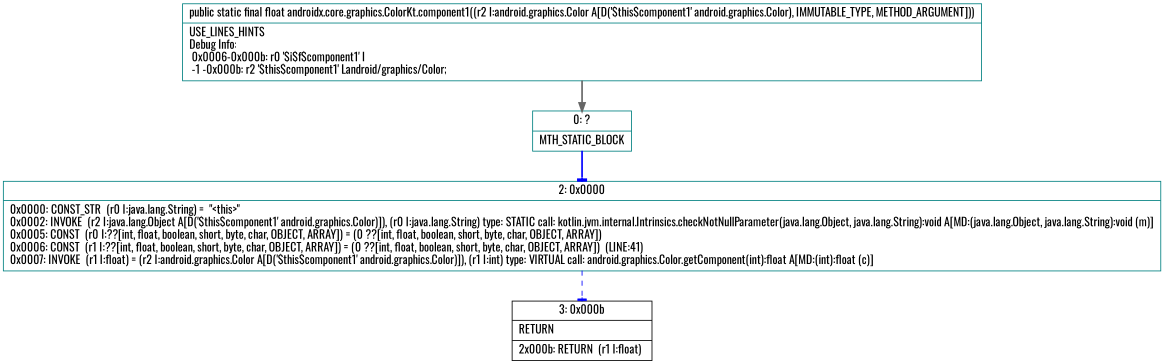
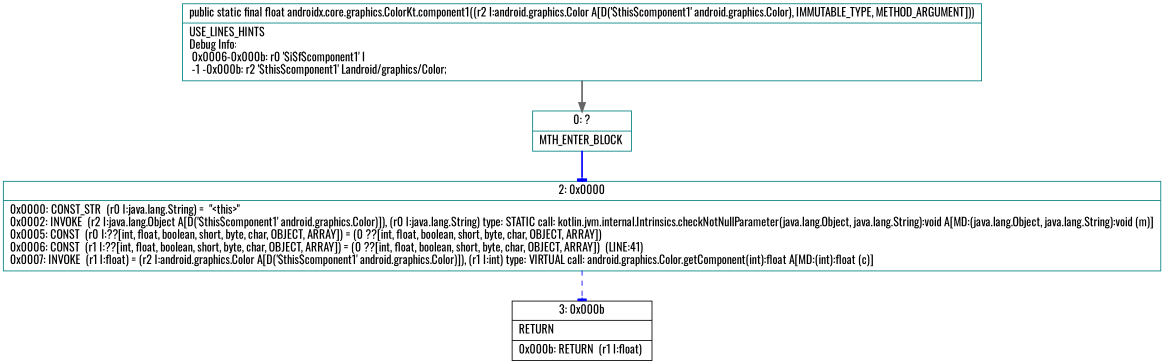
node "0: ?": text "MTH_STATIC_BLOCK" -> "MTH_ENTER_BLOCK"
node "3: 0x000b": text "2x000b: RETURN  (r1 I:float)" -> "0x000b: RETURN  (r1 I:float)"
